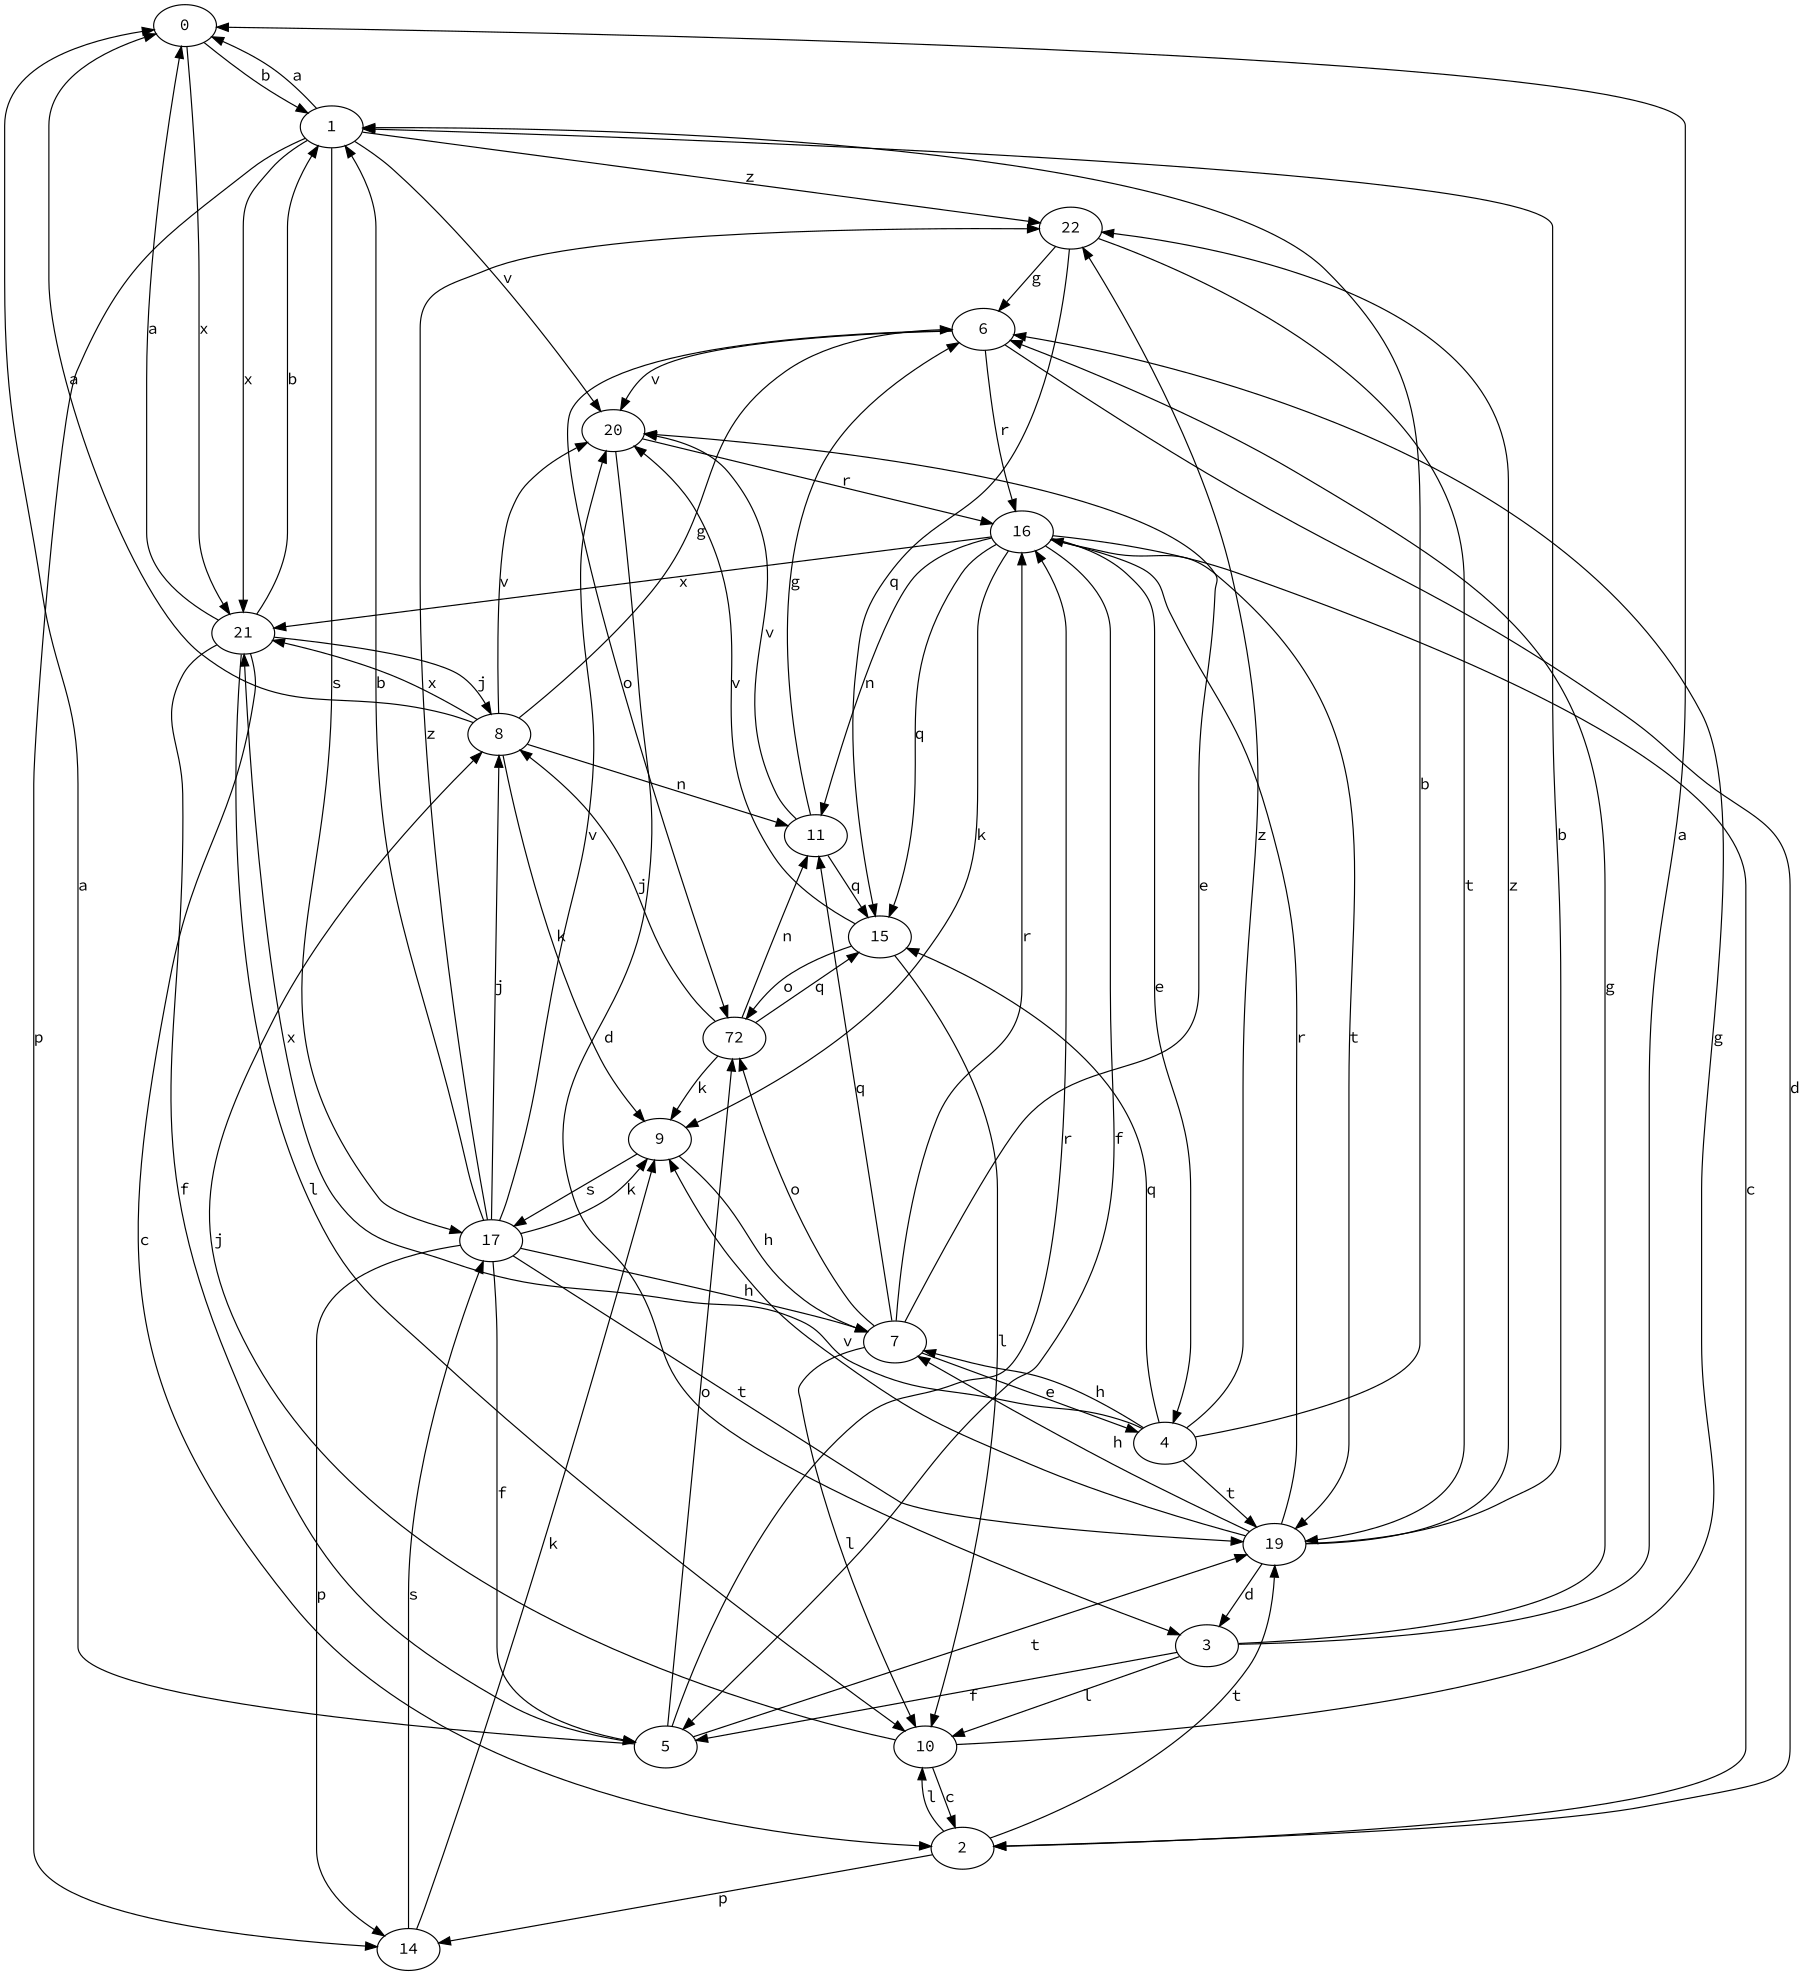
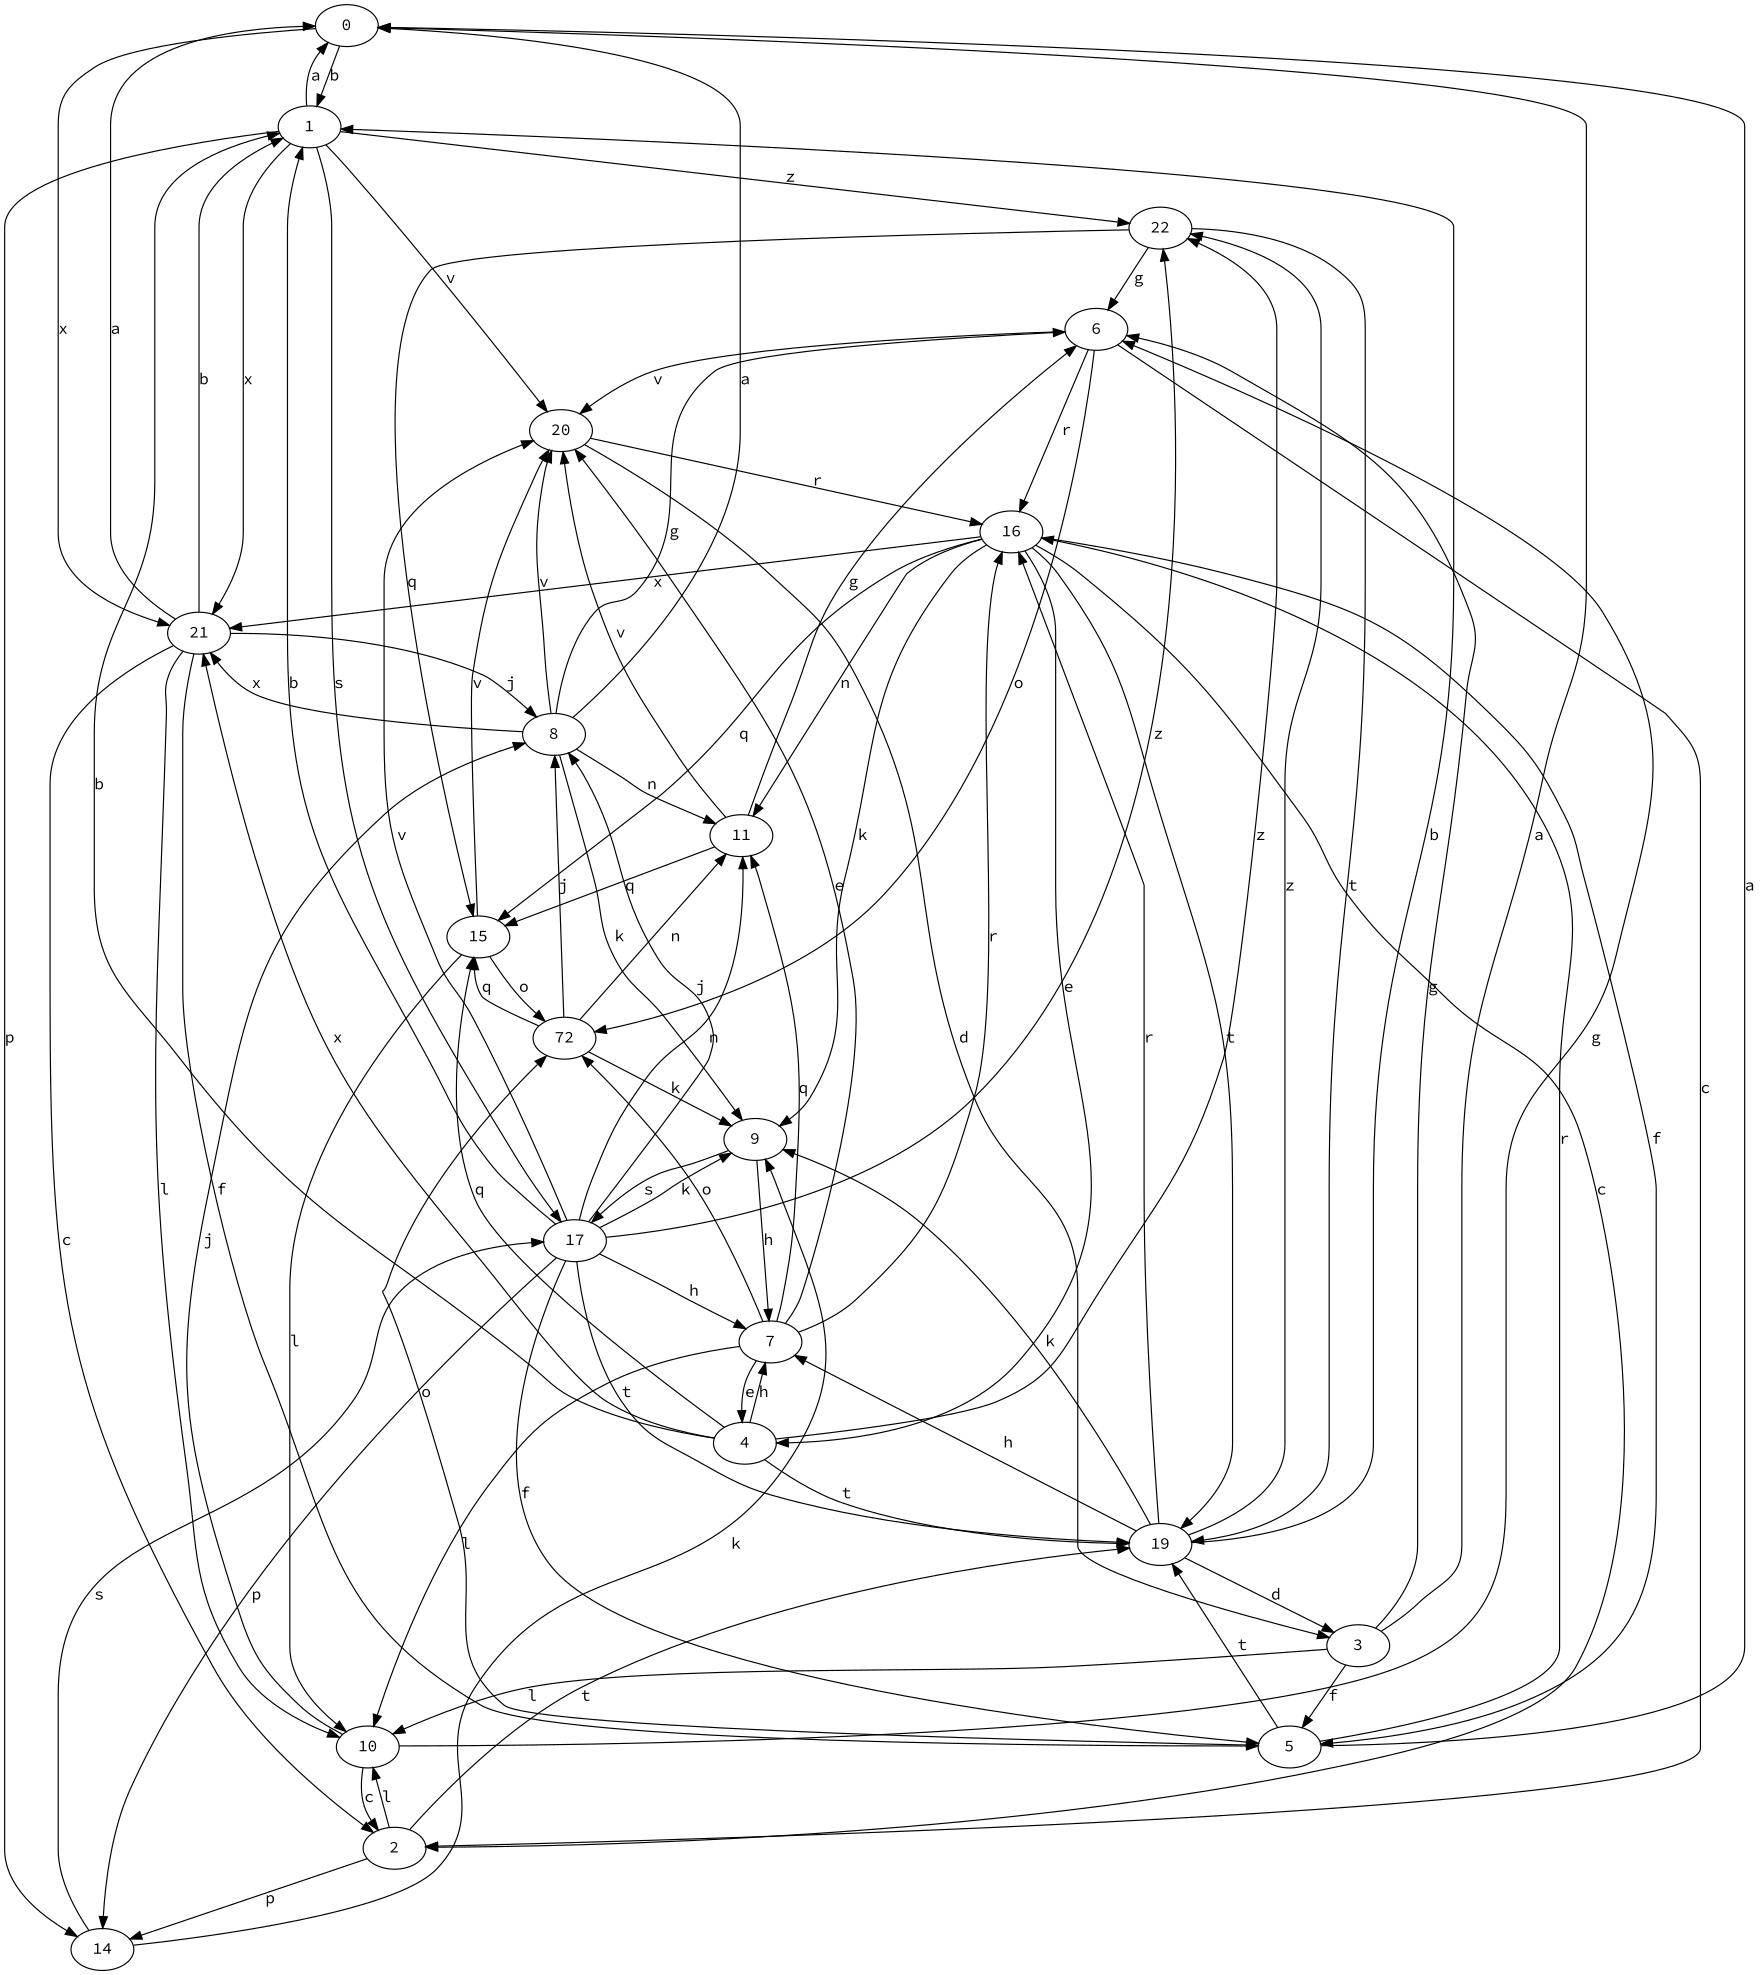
edge "17" -> "11": added, label "n"
edge "6" -> "2": label "d" -> "c"
edge "19" -> "9": label "v" -> "k"
